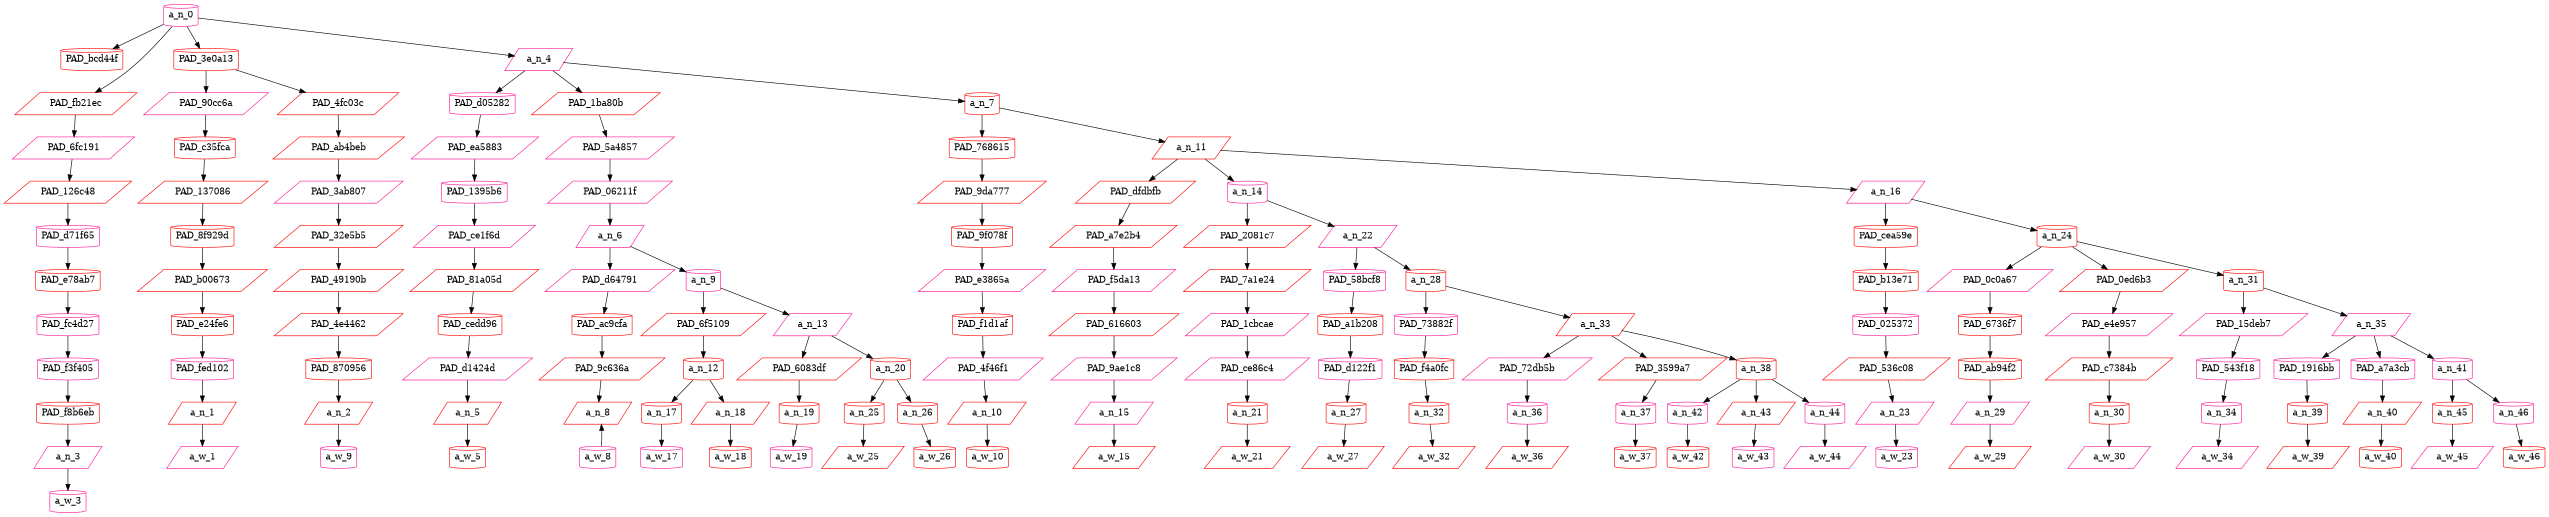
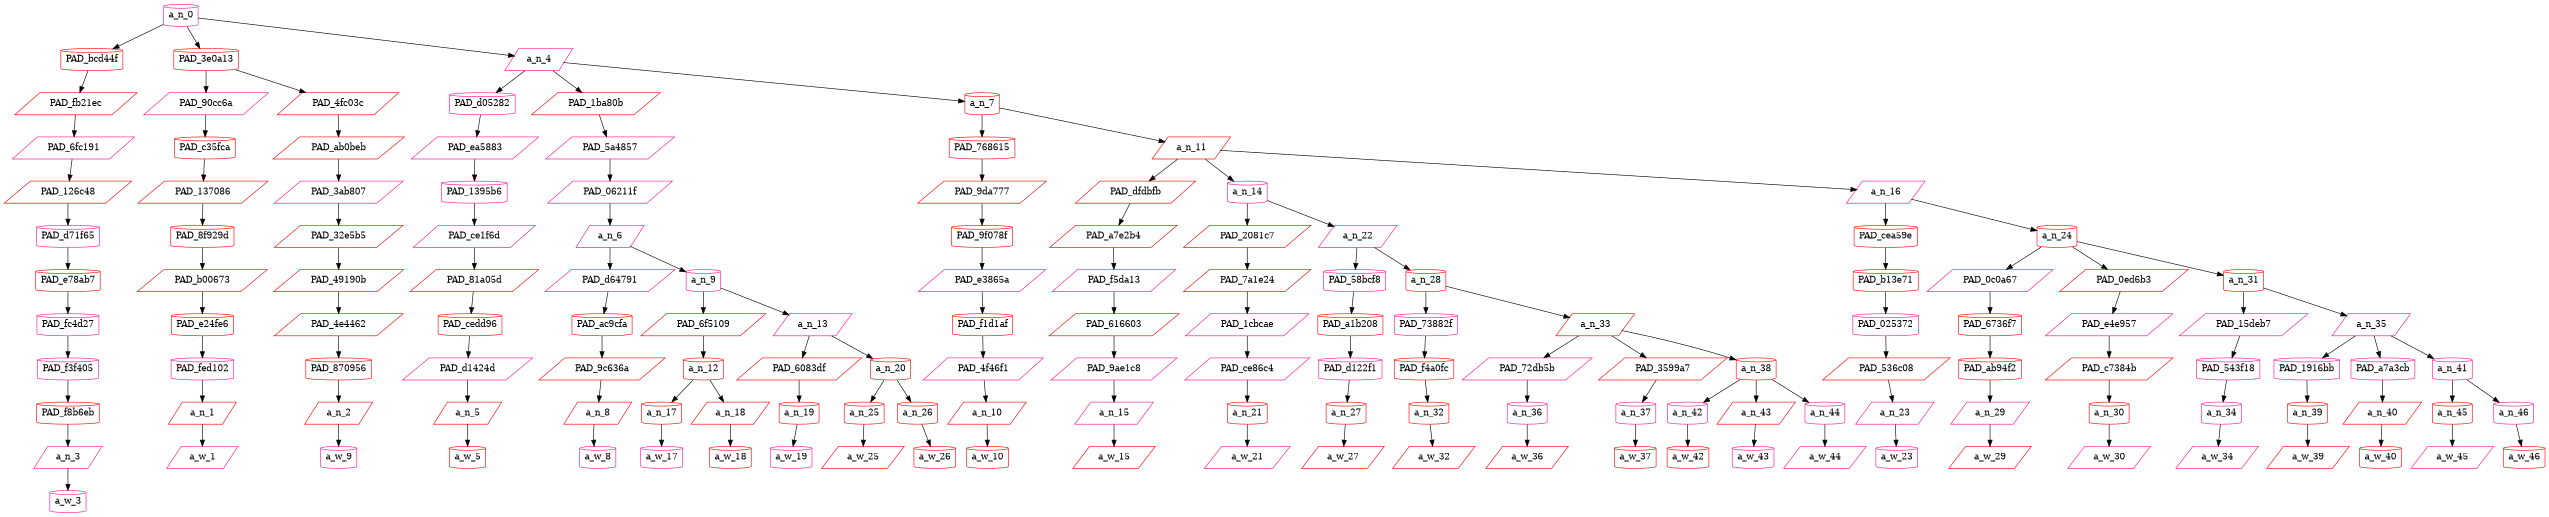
edge "a_n_0" -> "PAD_fb21ec": now "PAD_bcd44f" -> "PAD_fb21ec"
node "PAD_ab4beb": label "PAD_ab4beb" -> "PAD_ab0beb"
edge "a_w_8" -> "a_n_8": reversed
node "a_w_21": color red -> deeppink
